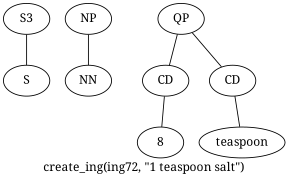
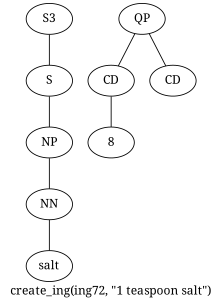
edge "S" -- "NP": added
node "teaspoon": removed
node "salt": added
